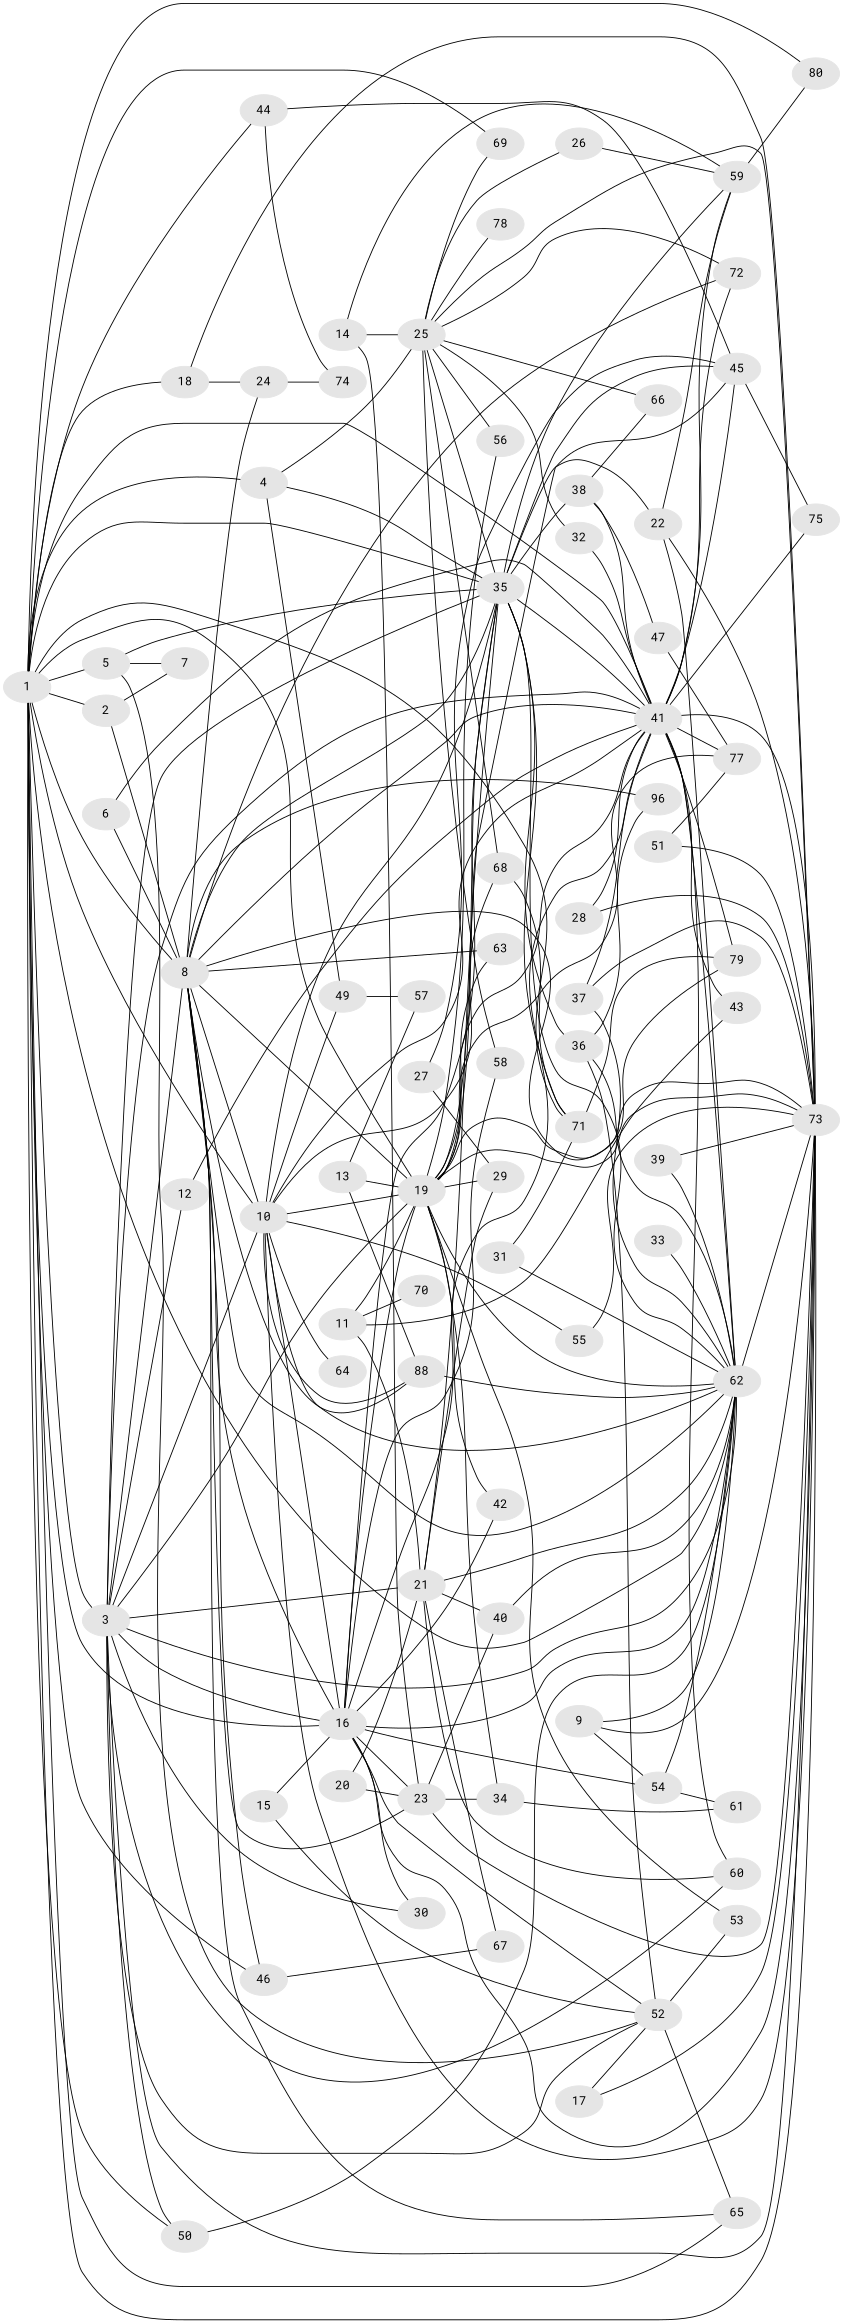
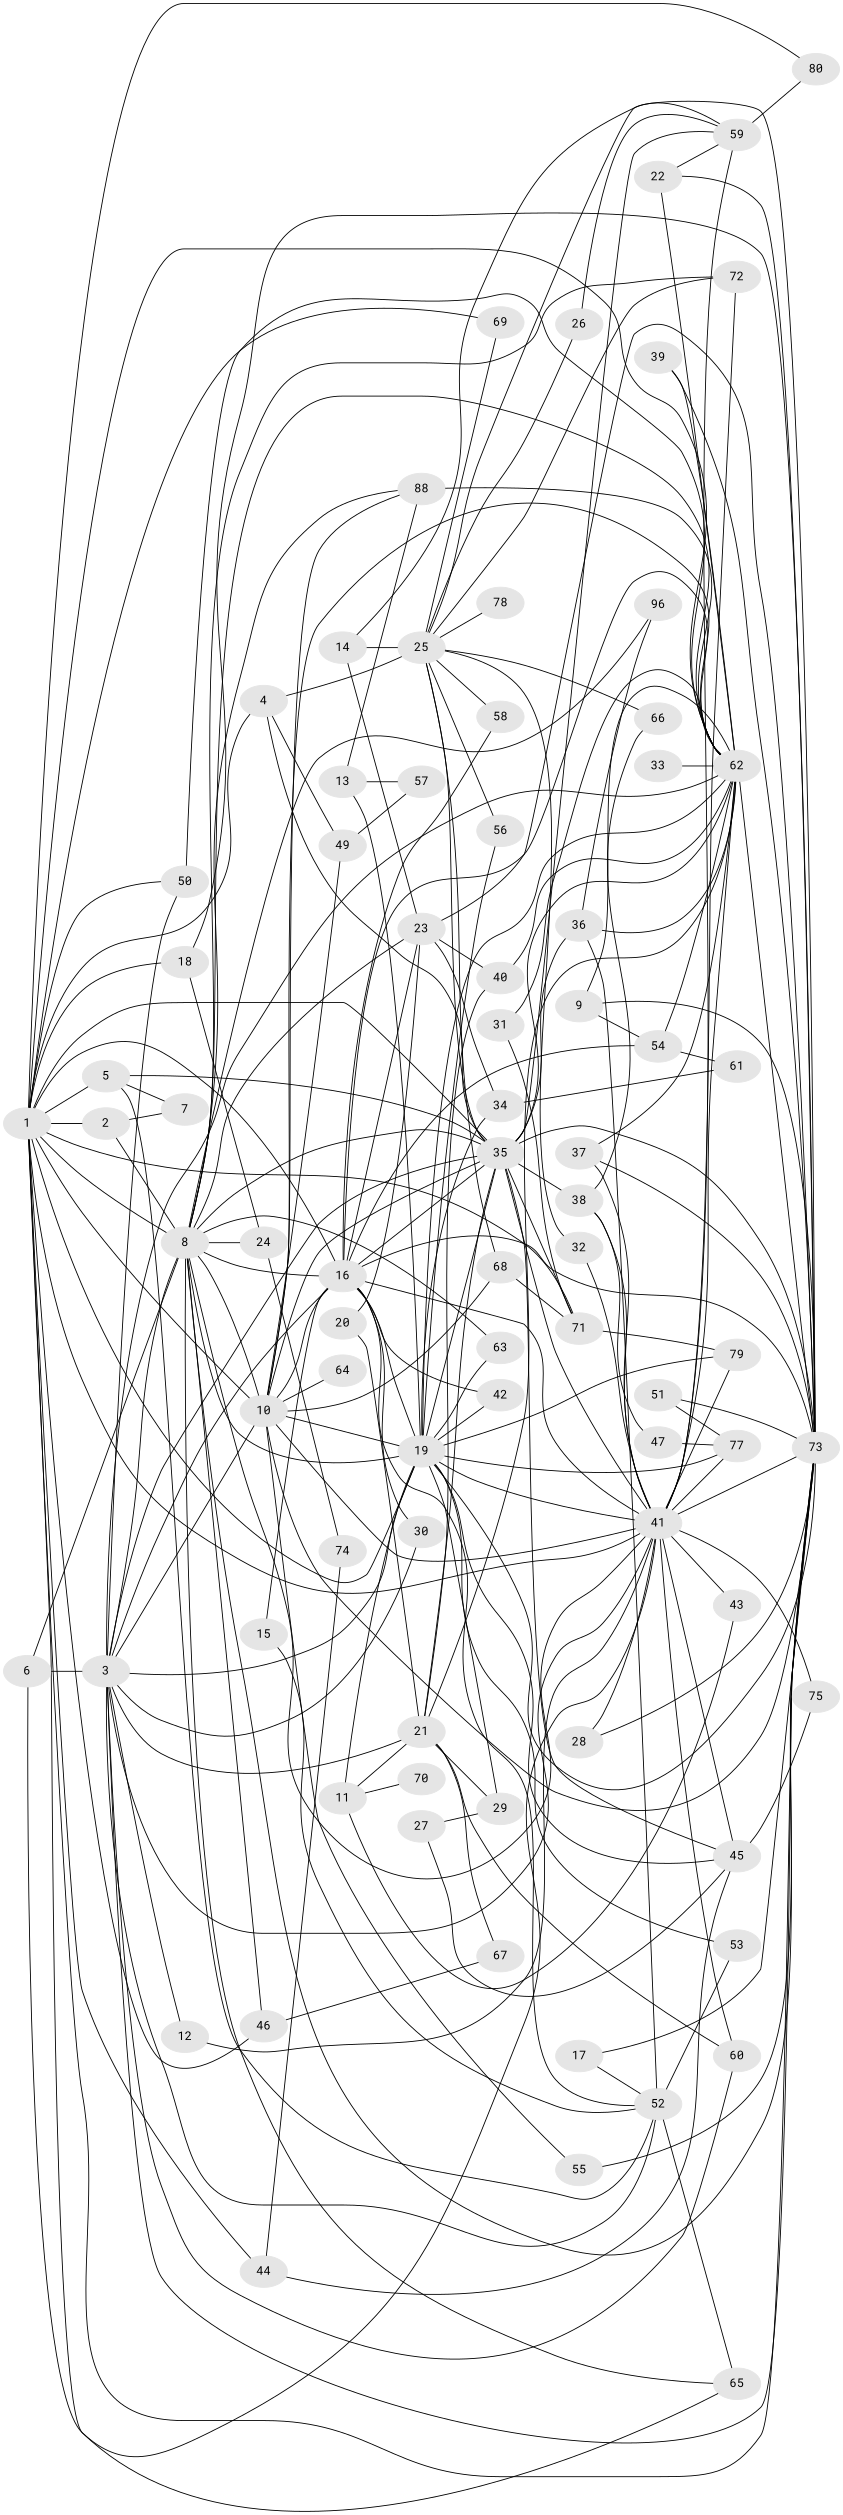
edge "22" -- "35": now "73" -- "35"
edge "1" -- "3": now "6" -- "3"
